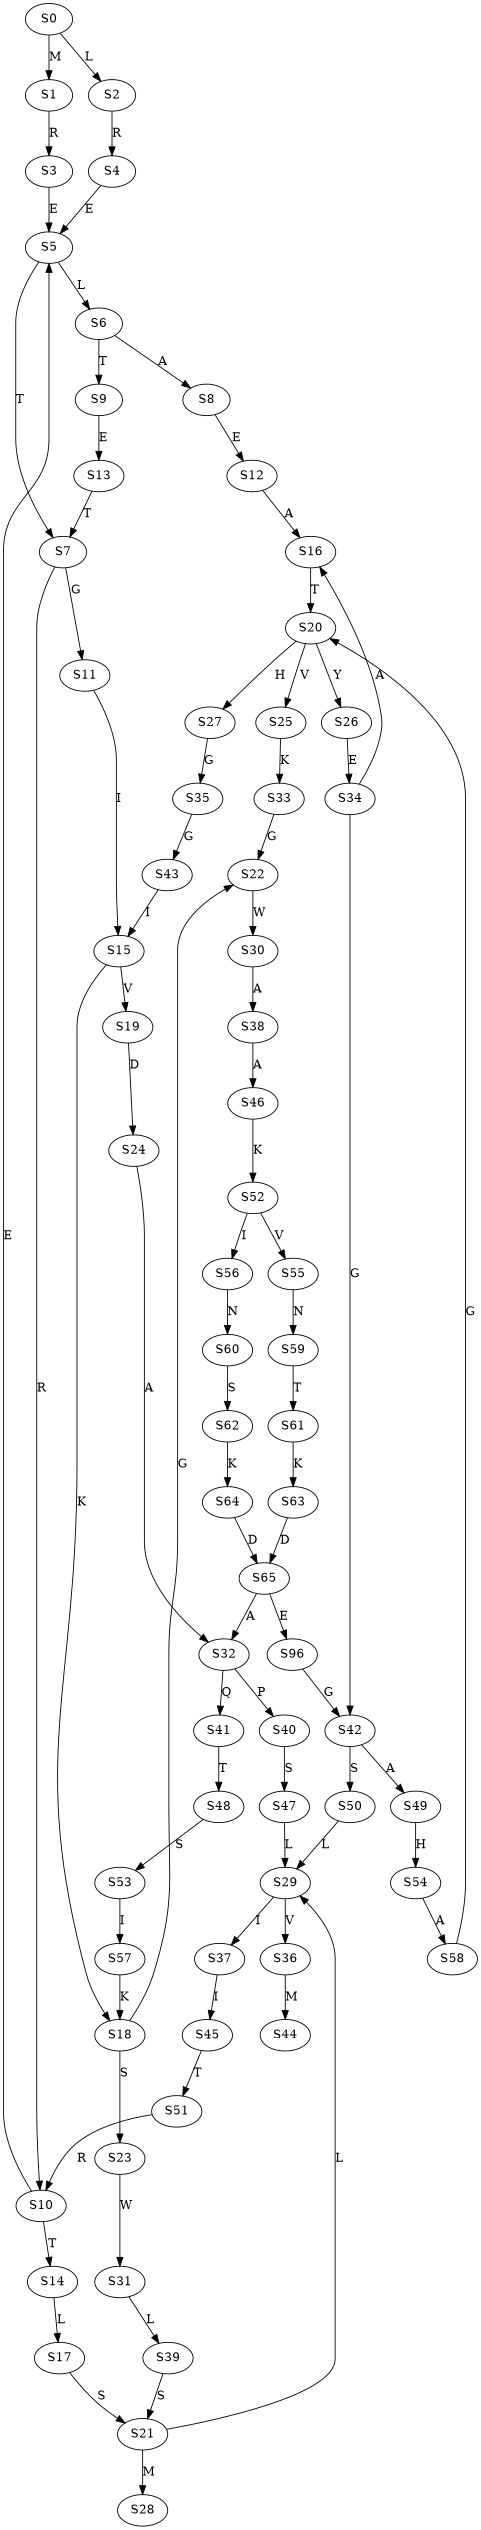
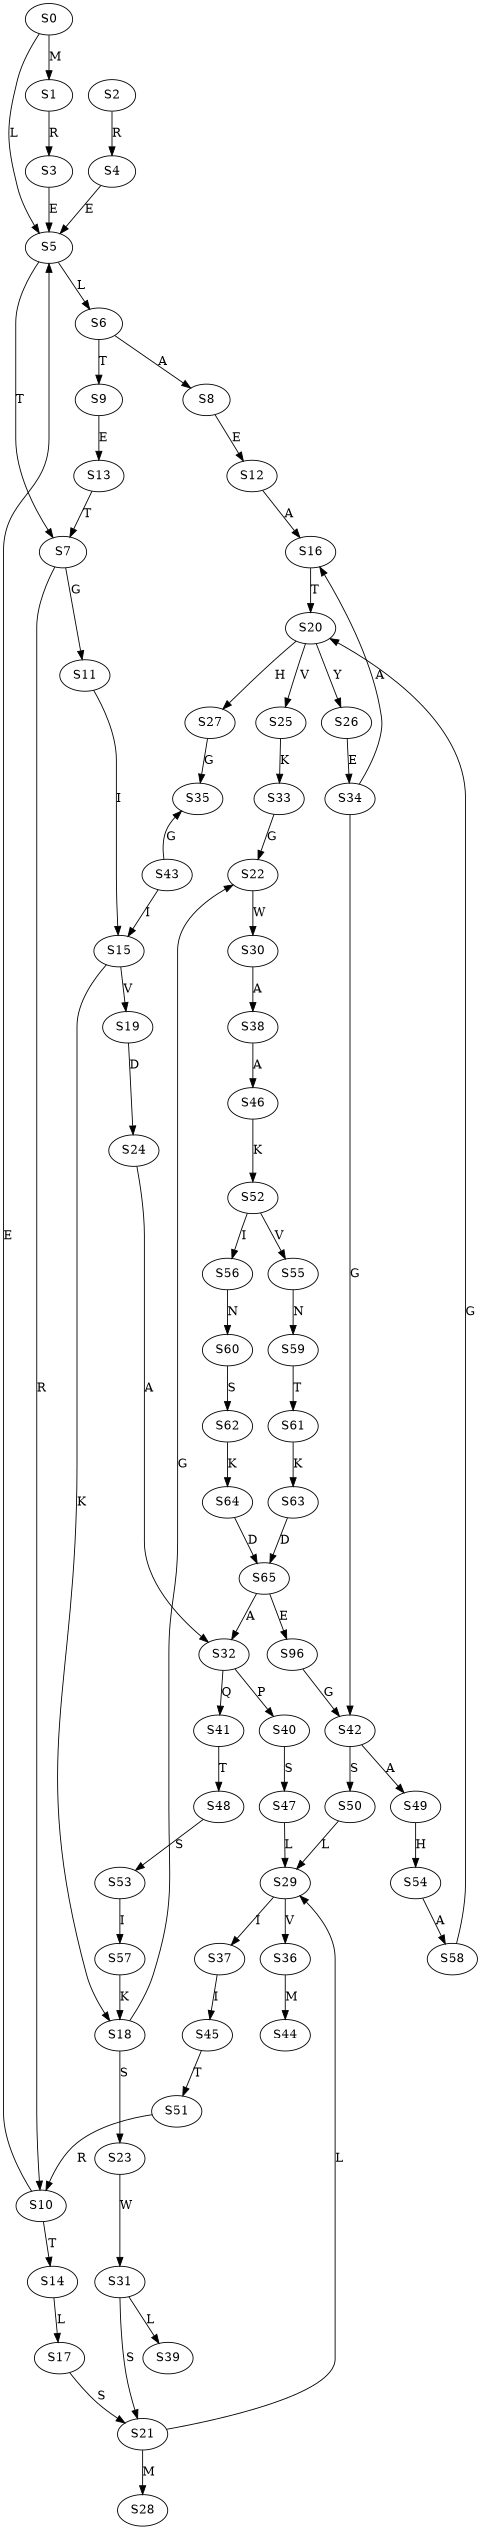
edge "S0" -> "S2": now "S0" -> "S5"
edge "S35" -> "S43": reversed
edge "S39" -> "S21": now "S31" -> "S21"
